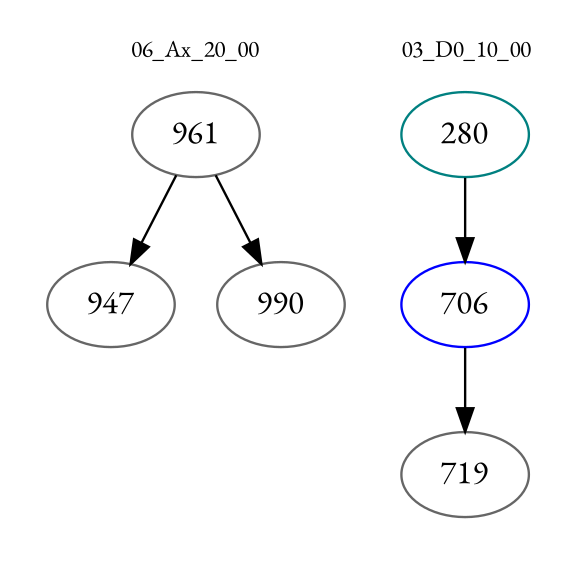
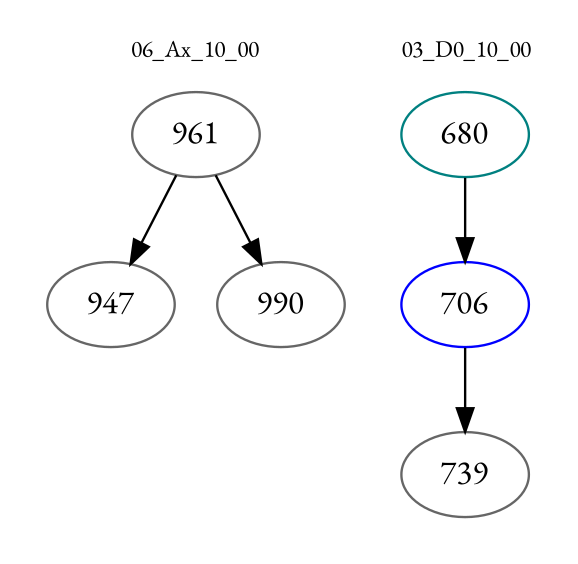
cluster "06_Ax_20_00": label "06_Ax_20_00" -> "06_Ax_10_00"
node "280": label "280" -> "680"
node "719": label "719" -> "739"
